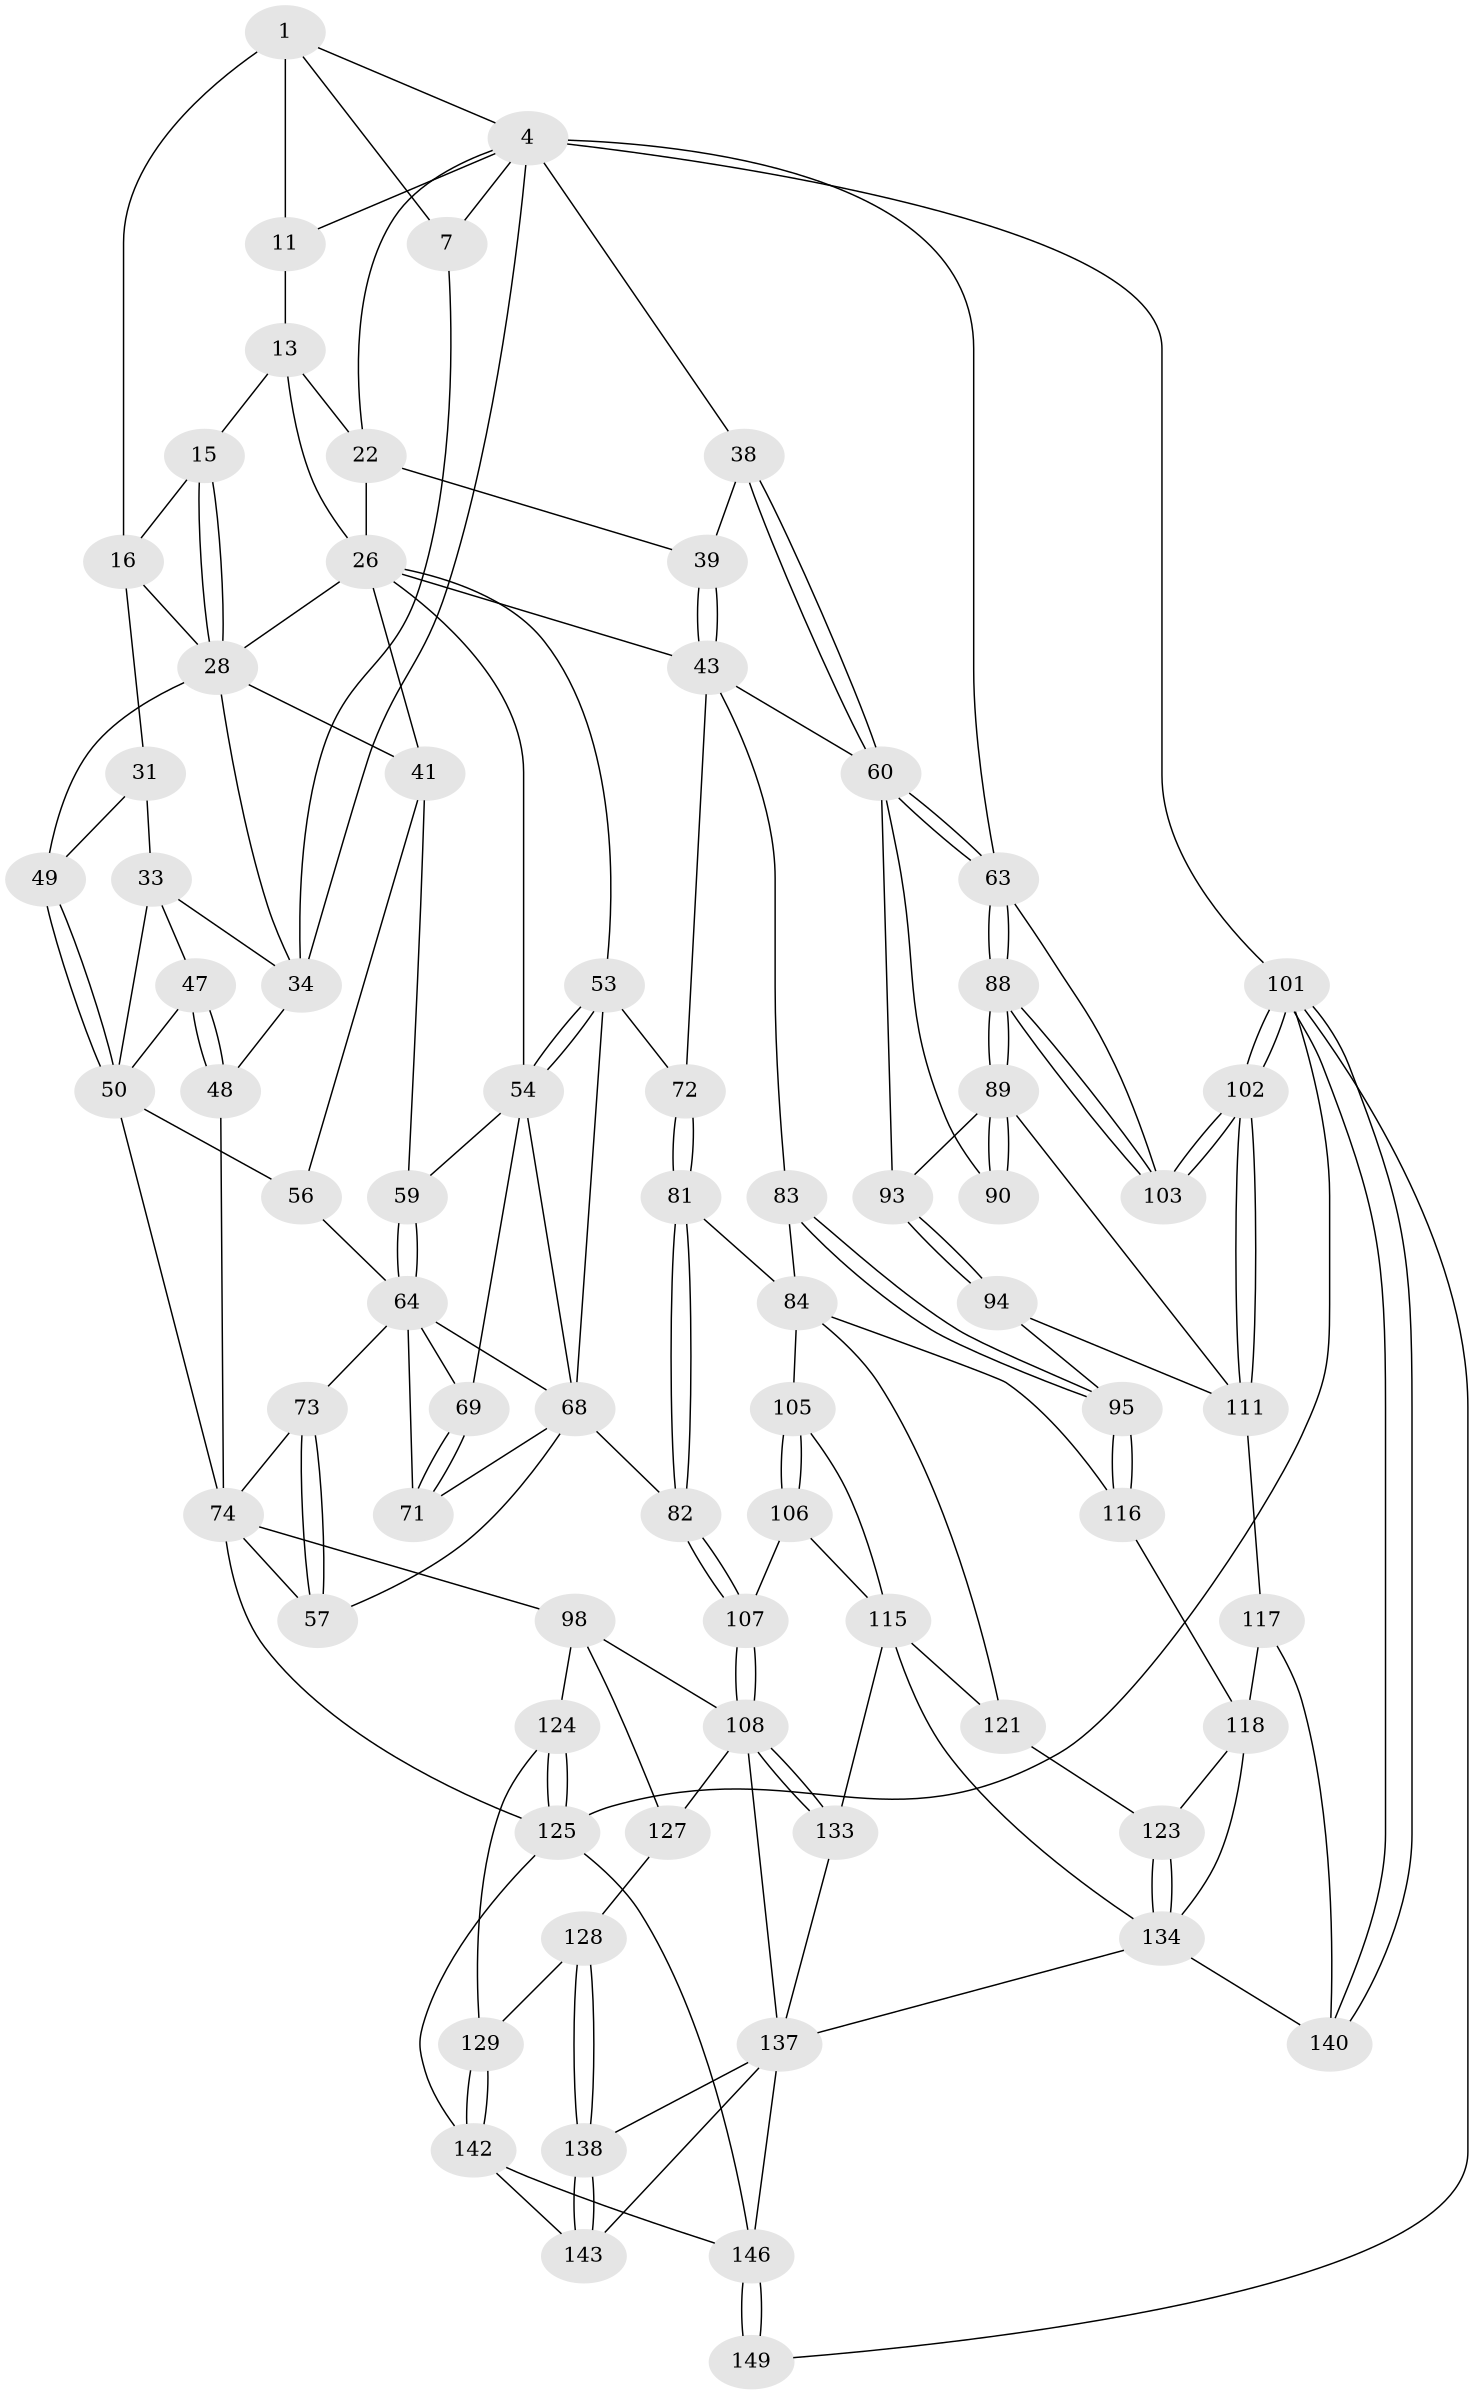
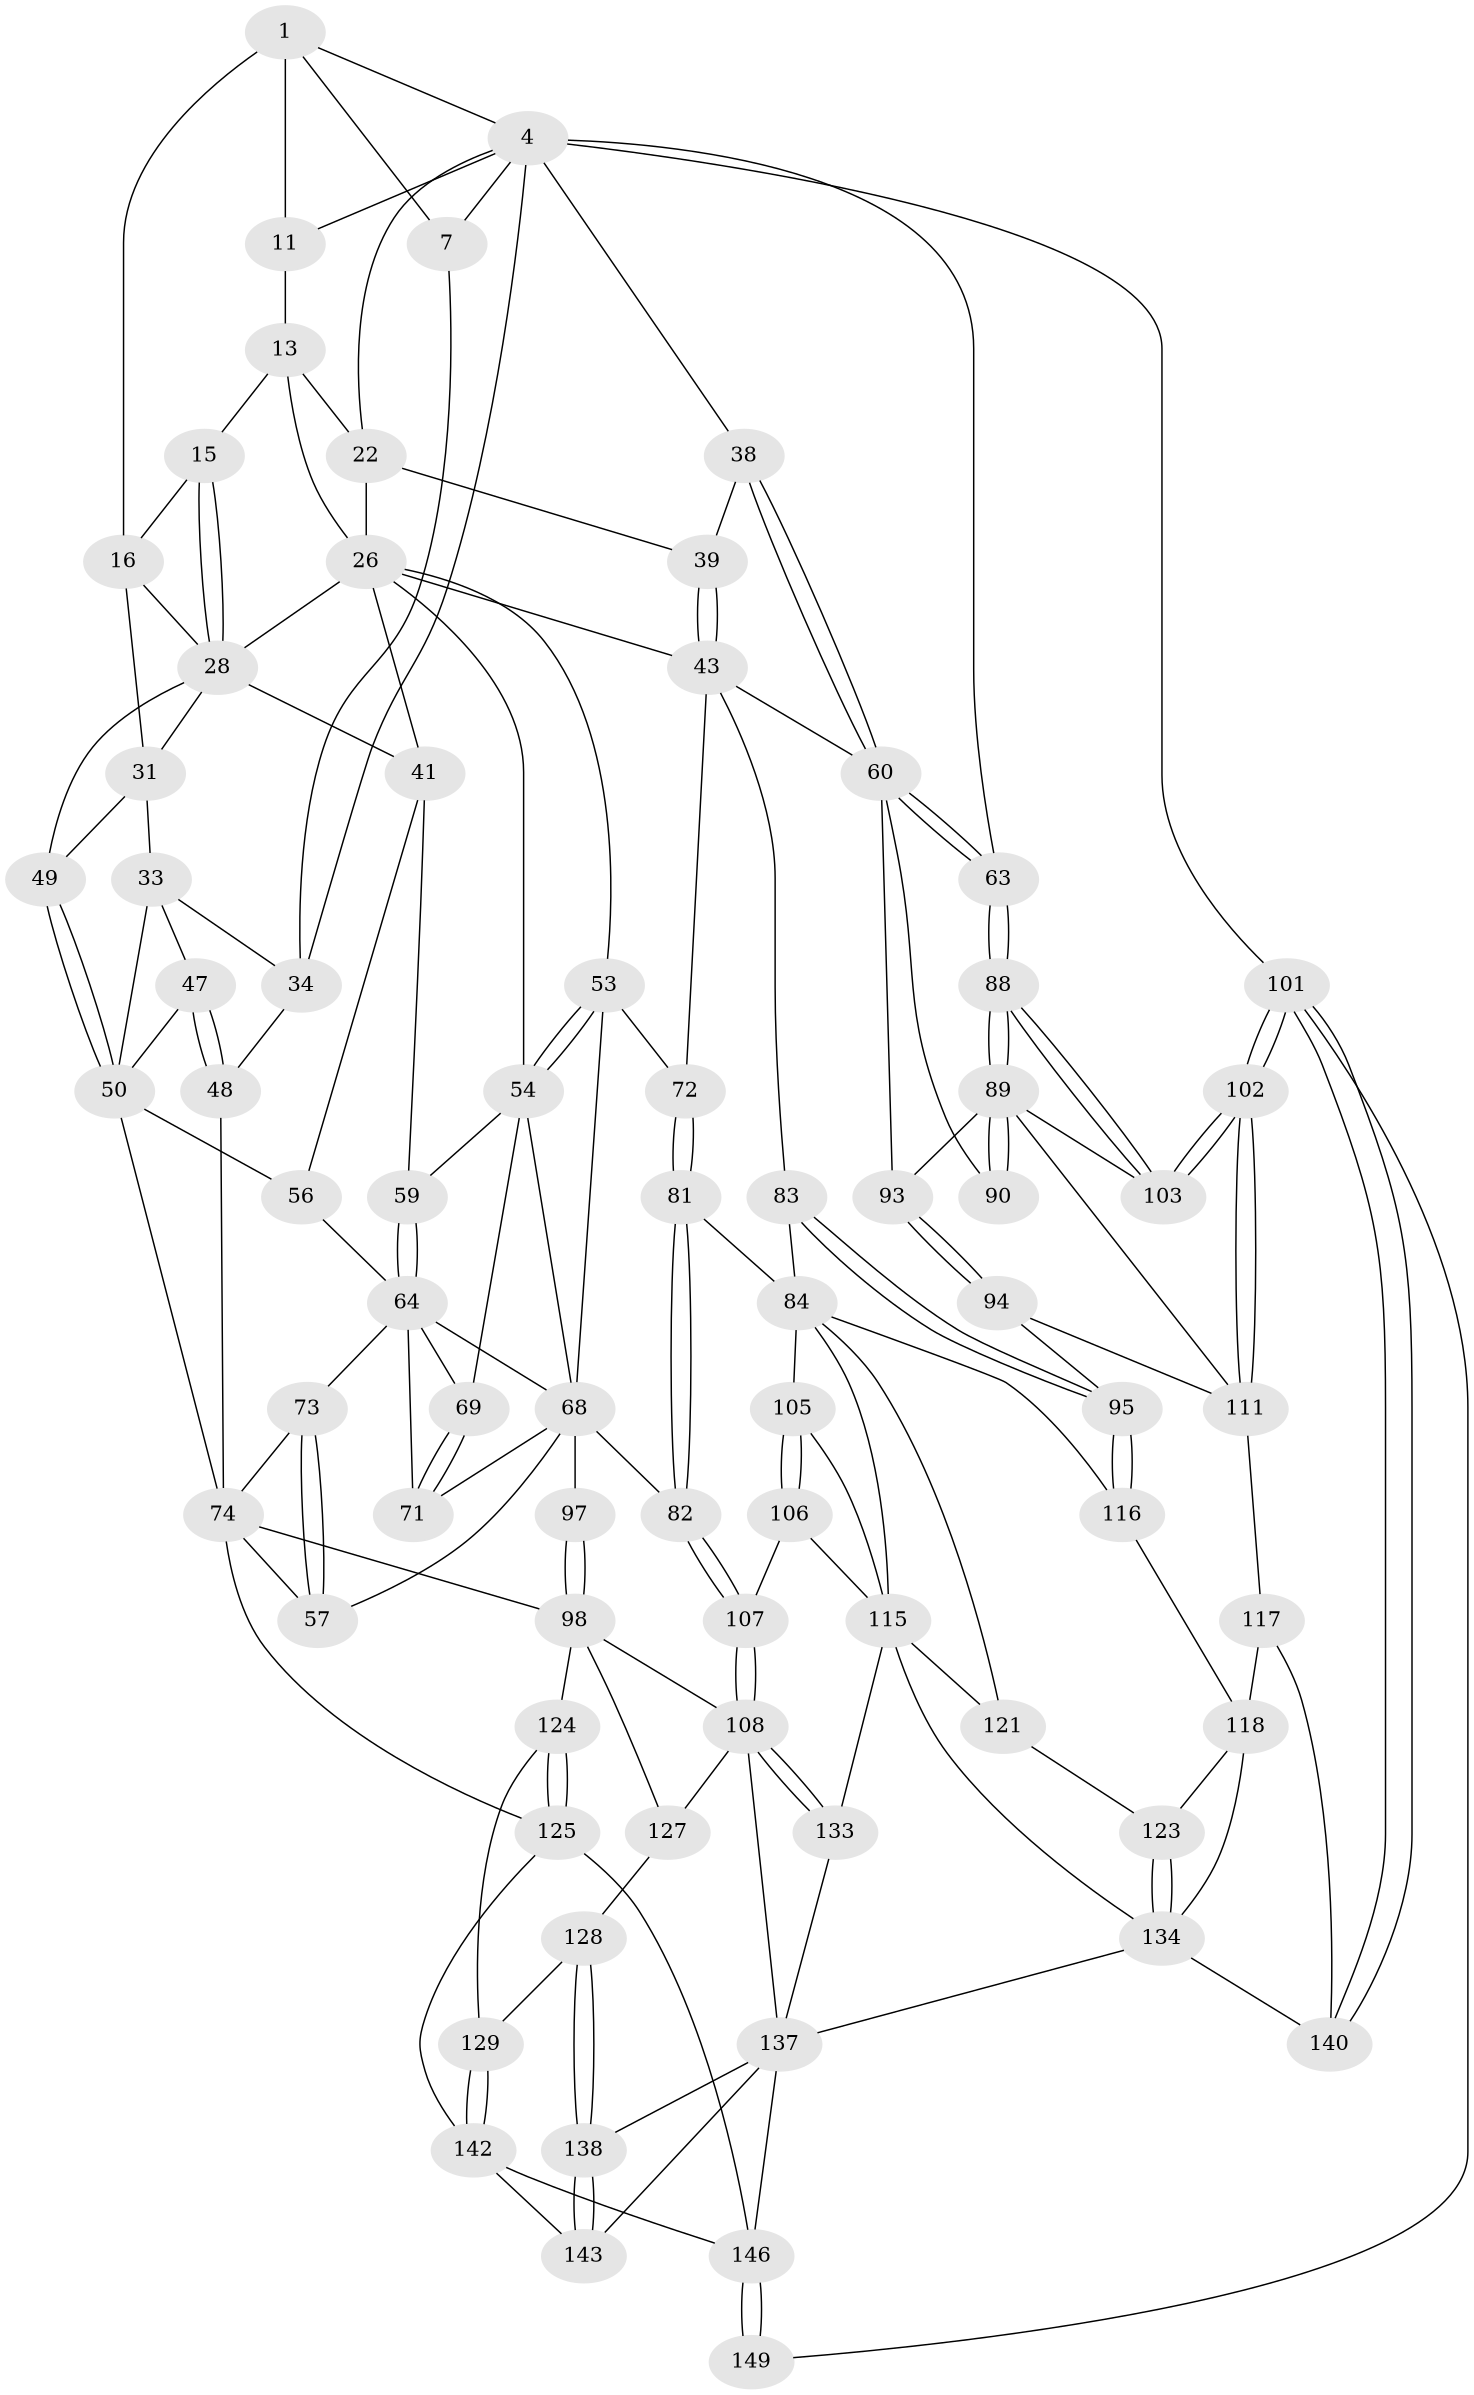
edge "28" -- "34": now "28" -- "31"
edge "63" -- "103": now "89" -- "103"
edge "84" -- "115": added
node "97": added
edge "101" -- "125": removed
